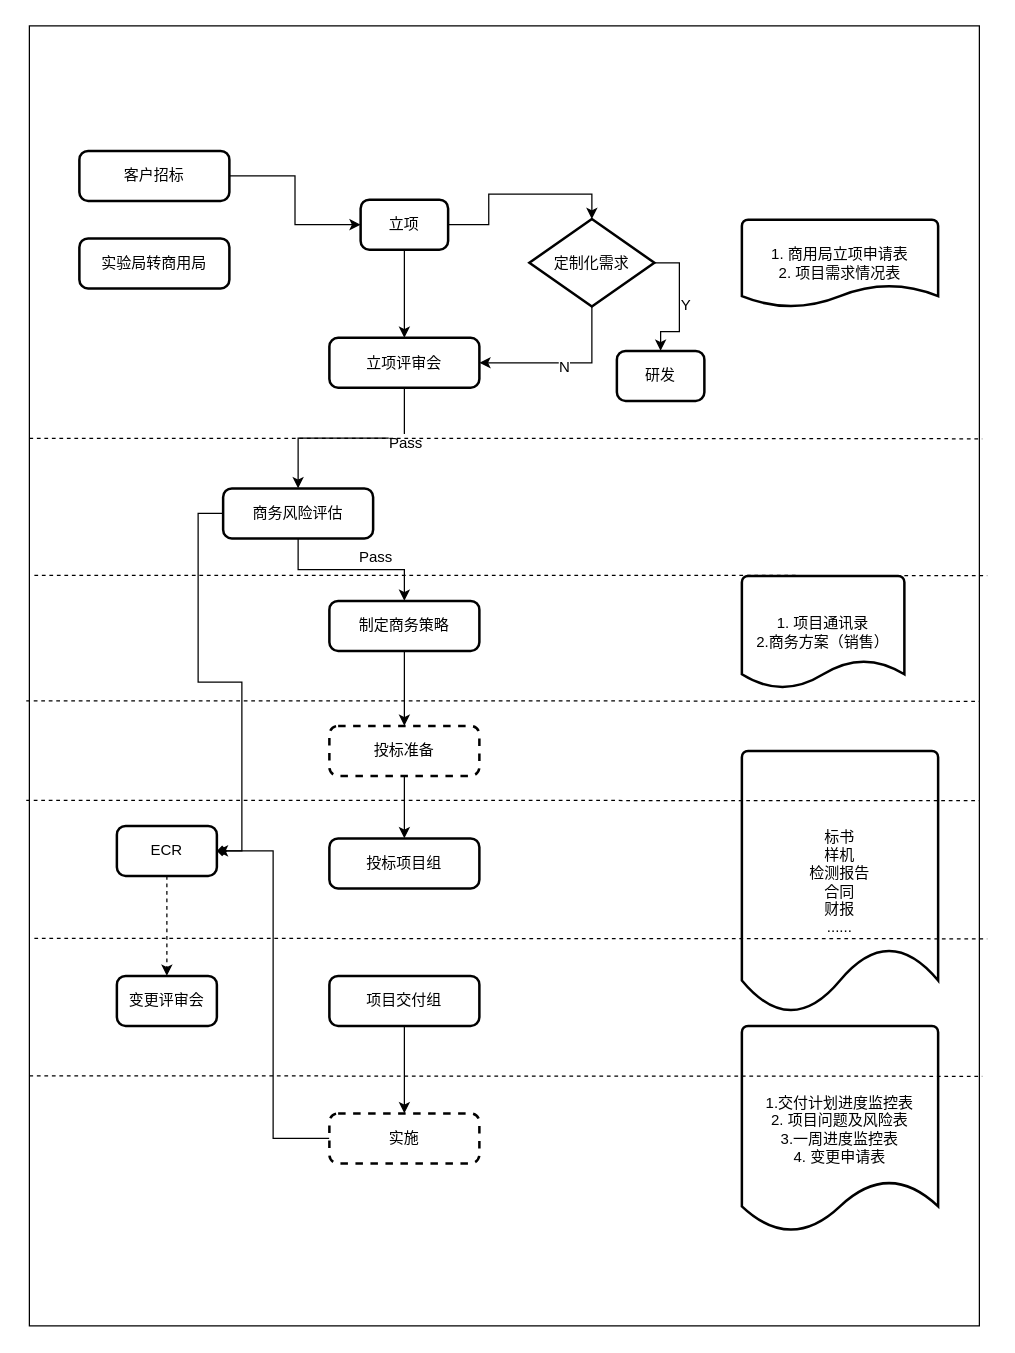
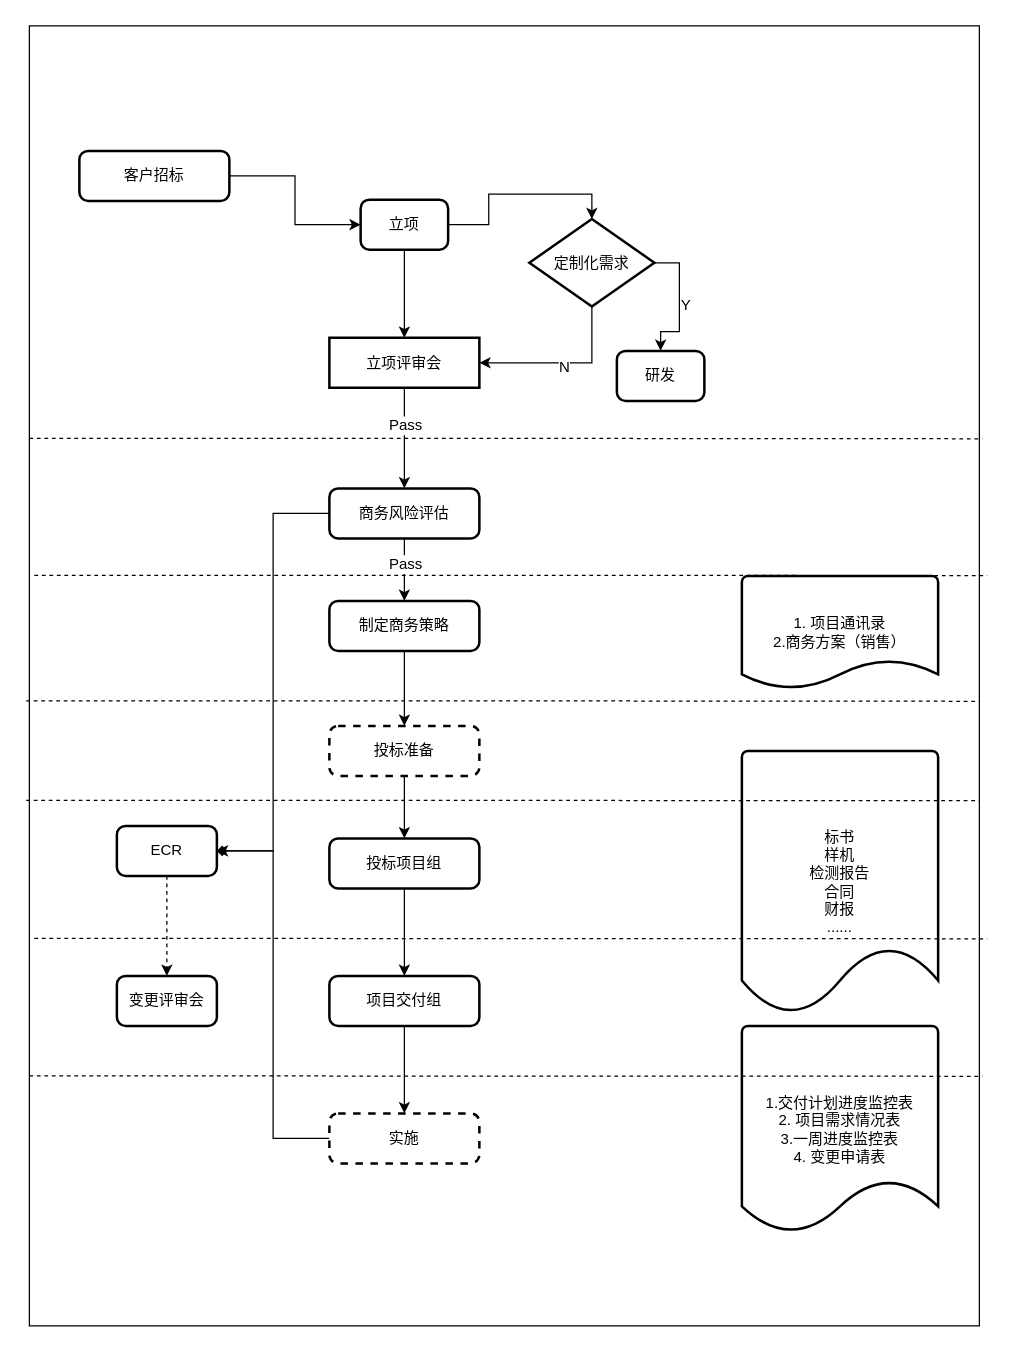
node "实验局转商用局": removed
node "1. 商用局立项申请表2. 项目需求情况表": removed
node "立项评审会": shape rounded rectangle -> rectangle
node "商务风险评估": moved (298, 513) -> (404, 513)
node "1. 项目通讯录 2.商务方案（销售）": size 163x113 -> 196x113
edge "投标项目组" -> "项目交付组": added
node "1.交付计划进度监控表 2. 项目问题及风险表3.一周进度监控表4. 变更申请表": label "1.交付计划进度监控表 2. 项目问题及风险表3.一周进度监控表4. 变更申请表" -> "1.交付计划进度监控表 2. 项目需求情况表3.一周进度监控表4. 变更申请表"
